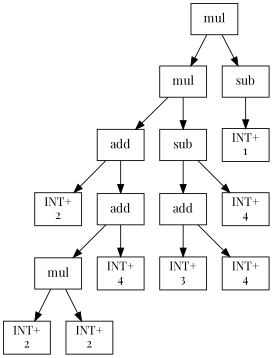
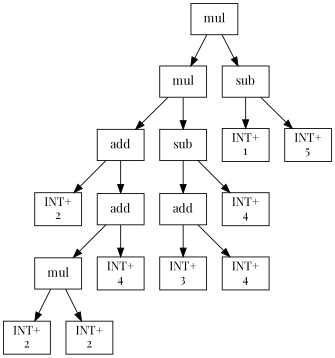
node "INT+ 5": added
